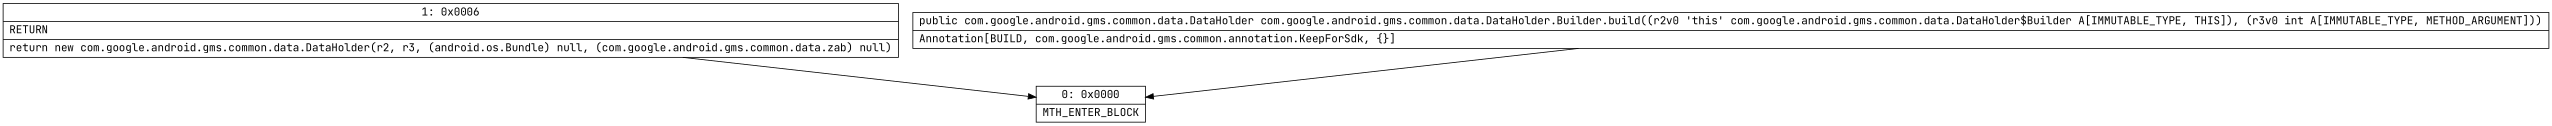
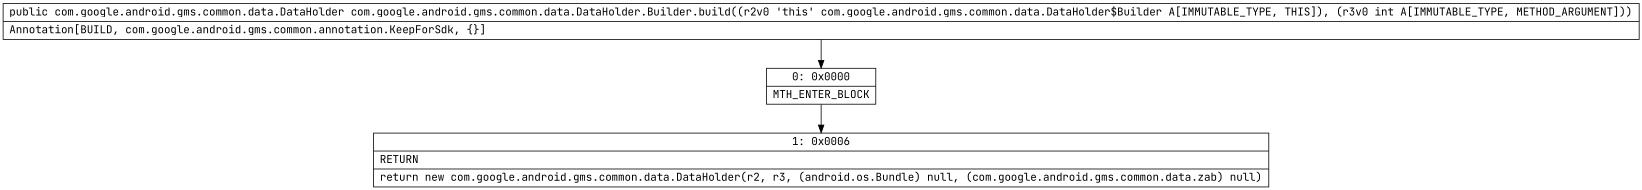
edge "1: 0x0006" -> "0: 0x0000": reversed
